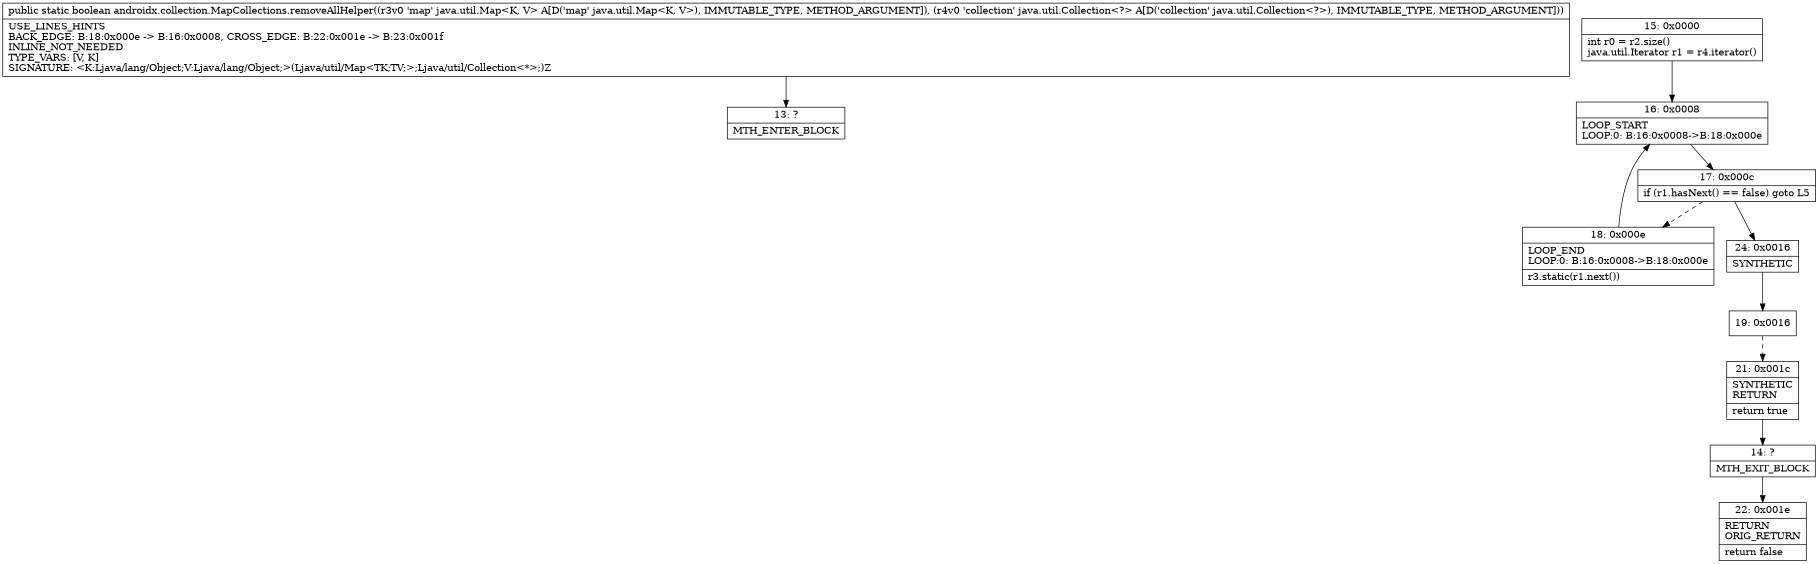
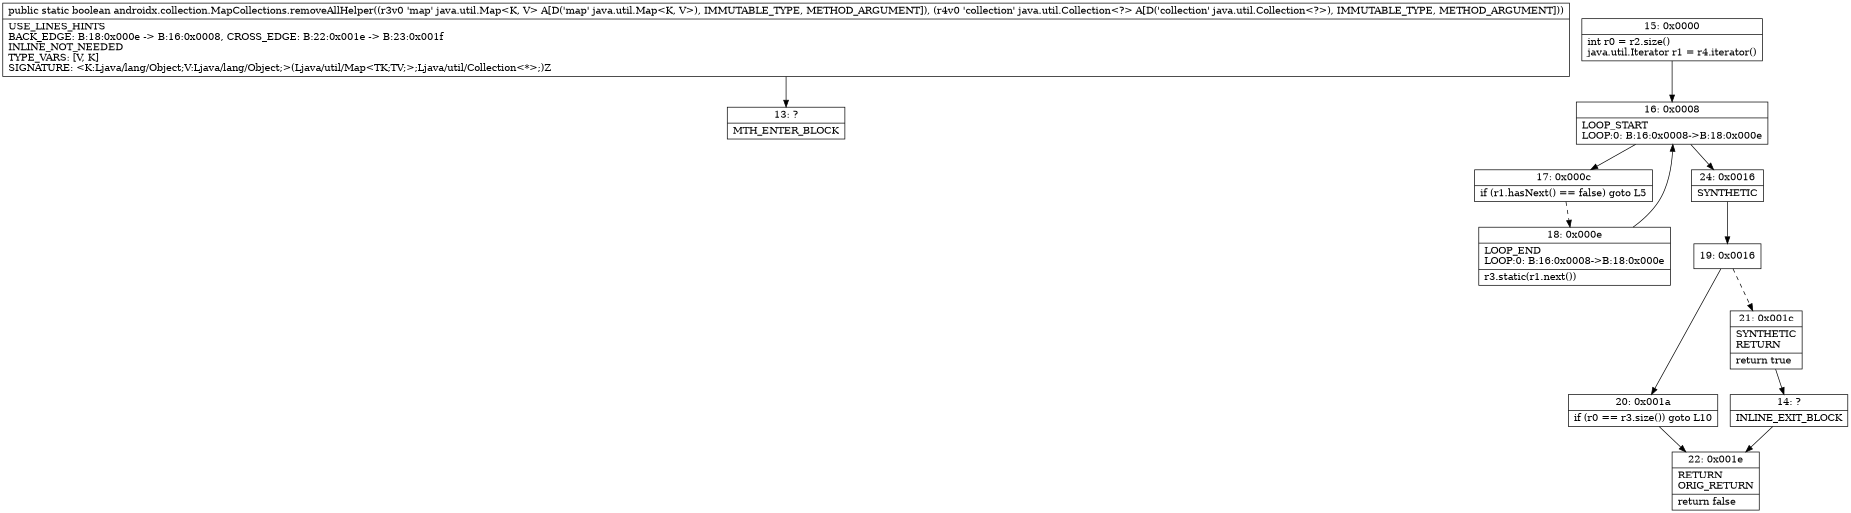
edge "17: 0x000c" -> "24: 0x0016": now "16: 0x0008" -> "24: 0x0016"
node "20: 0x001a": added
node "14: ?": text "MTH_EXIT_BLOCK" -> "INLINE_EXIT_BLOCK"
